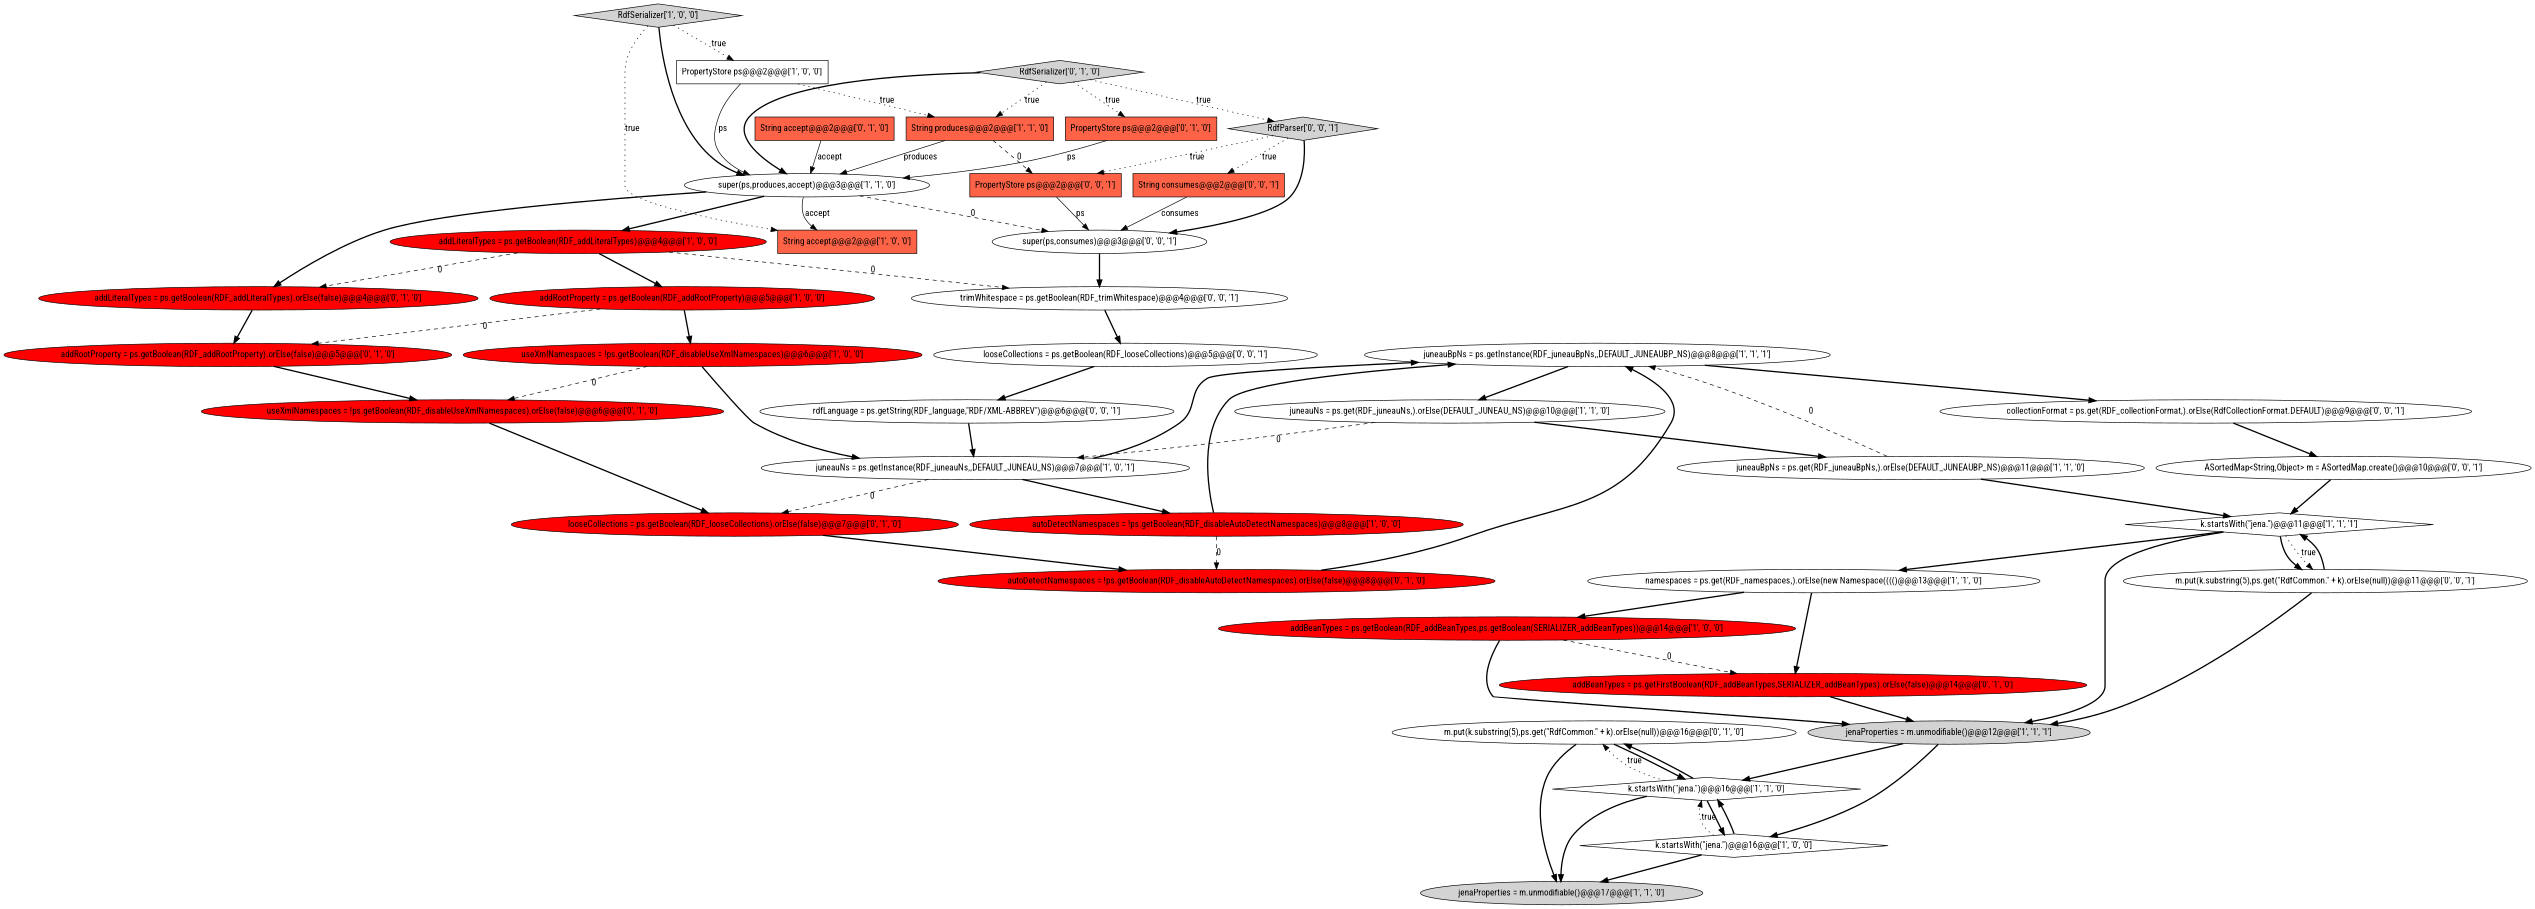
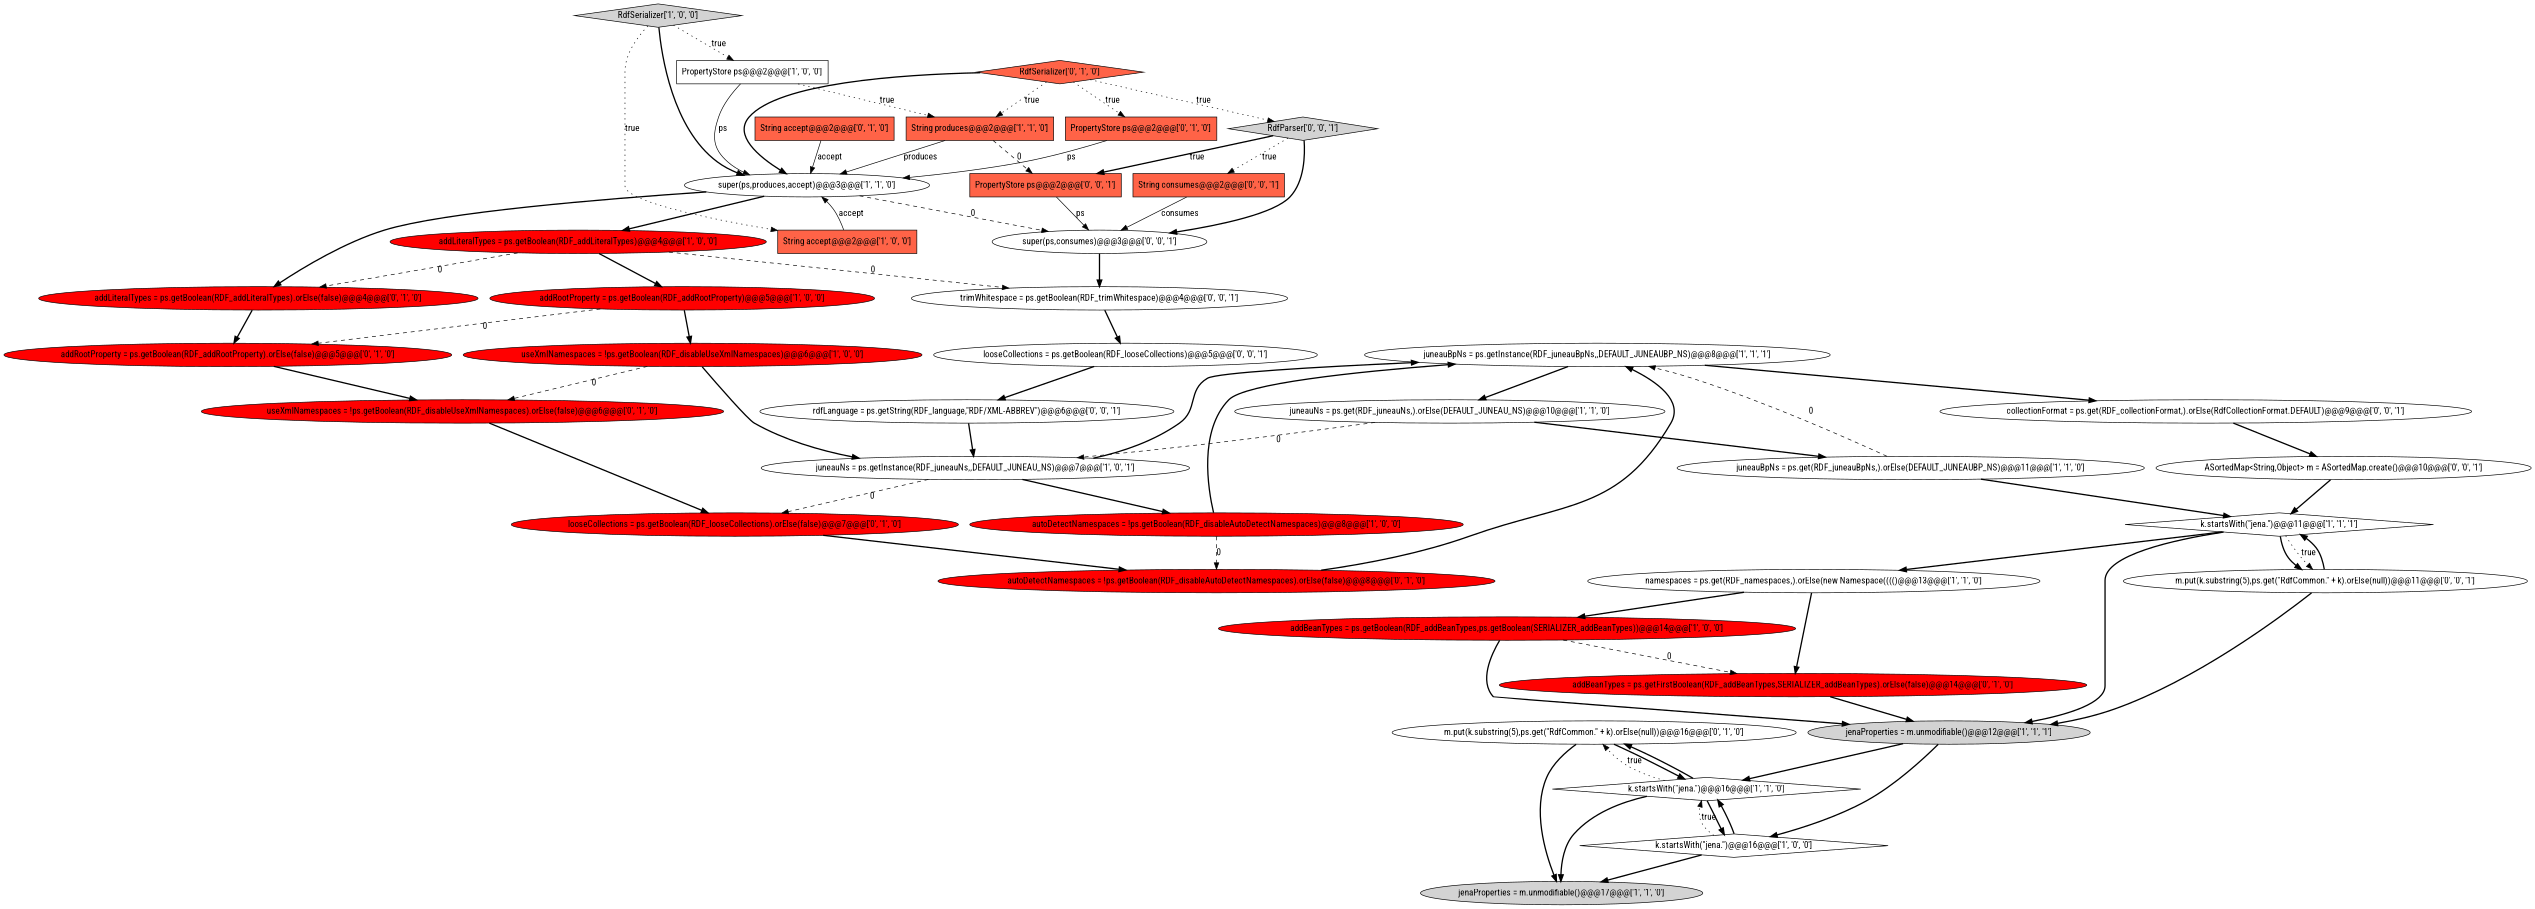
node "RdfSerializer['0', '1', '0']": fillcolor lightgray -> tomato
edge "RdfParser['0', '0', '1']" -> "PropertyStore ps@@@2@@@['0', '0', '1']": style dotted -> bold
edge "super(ps,produces,accept)@@@3@@@['1', '1', '0']" -> "String accept@@@2@@@['1', '0', '0']": reversed
